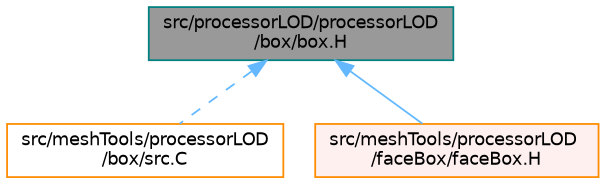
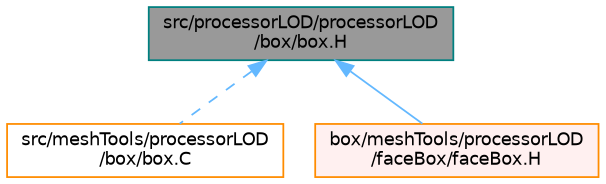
node "src/meshTools/processorLOD /box/src.C": label "src/meshTools/processorLOD /box/src.C" -> "src/meshTools/processorLOD /box/box.C"
node "src/meshTools/processorLOD /faceBox/faceBox.H": label "src/meshTools/processorLOD /faceBox/faceBox.H" -> "box/meshTools/processorLOD /faceBox/faceBox.H"
